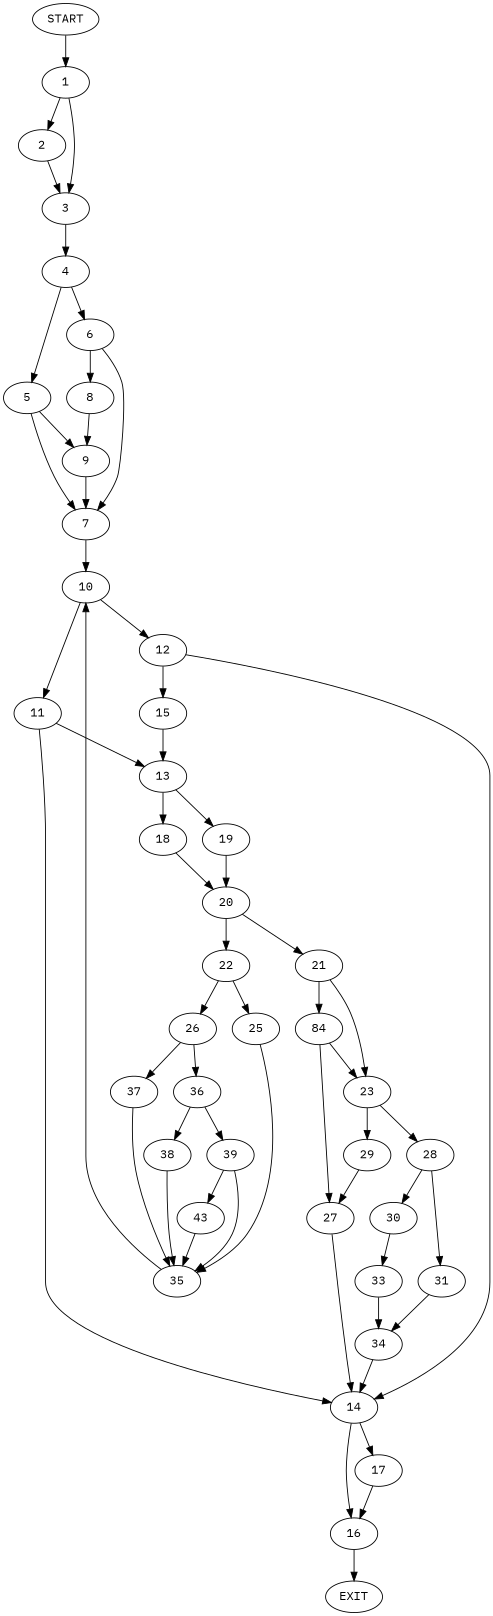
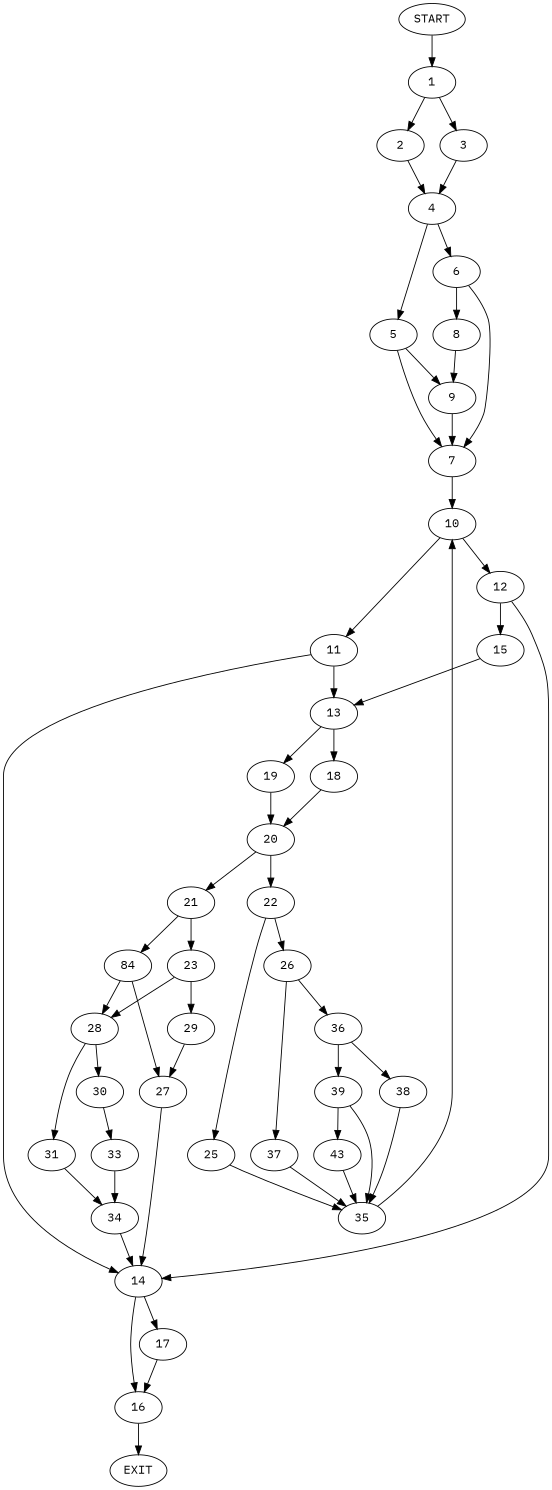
edge "2" -> "3": now "2" -> "4"
edge "84" -> "23": now "84" -> "28"
